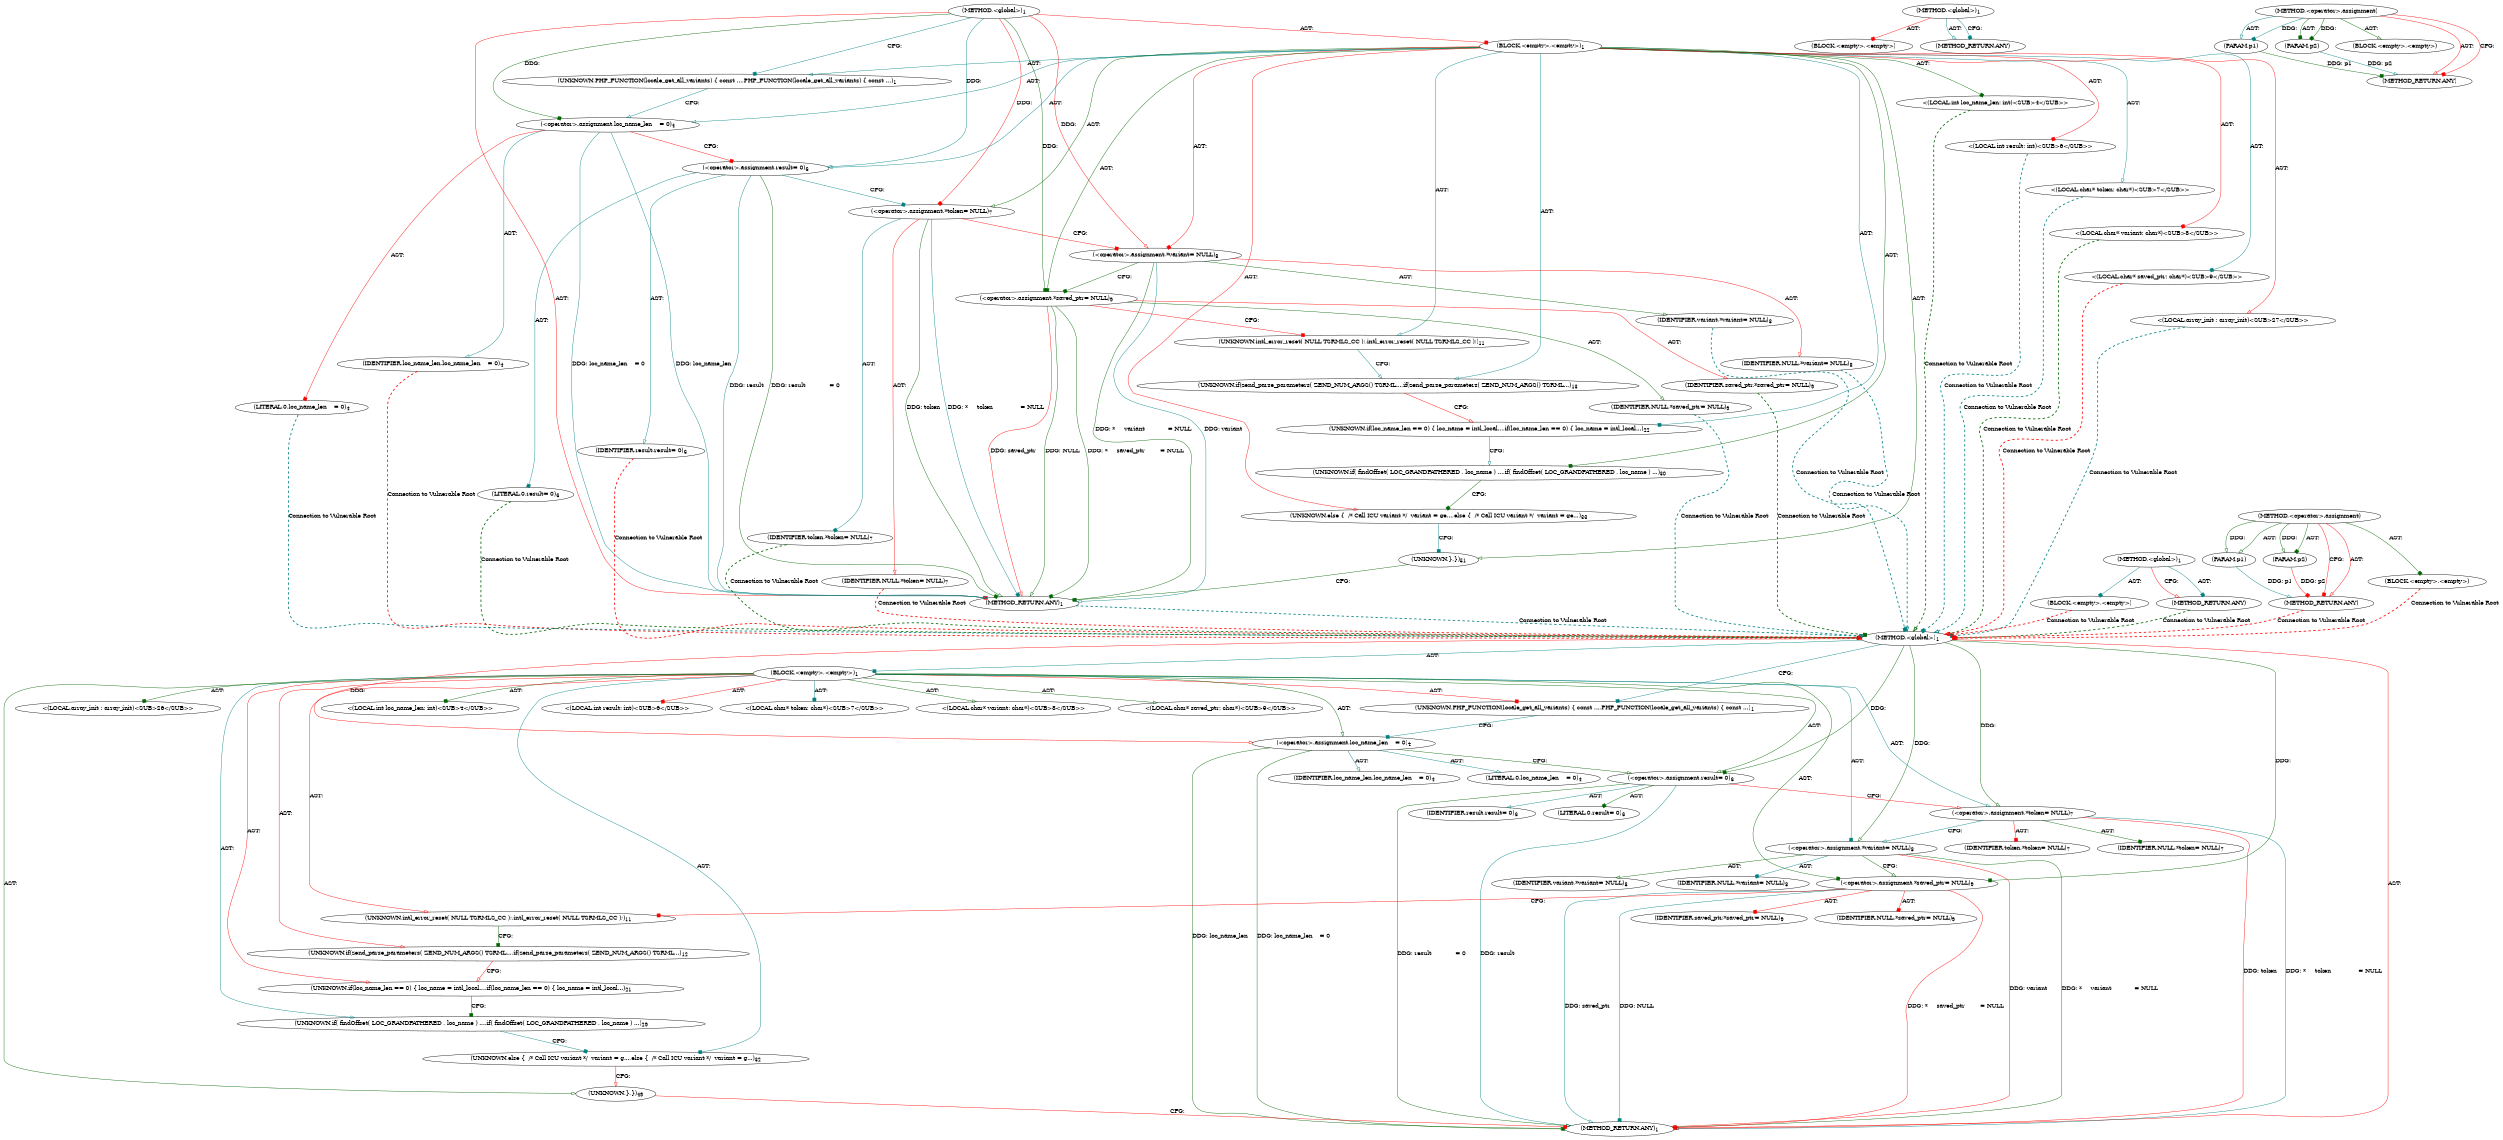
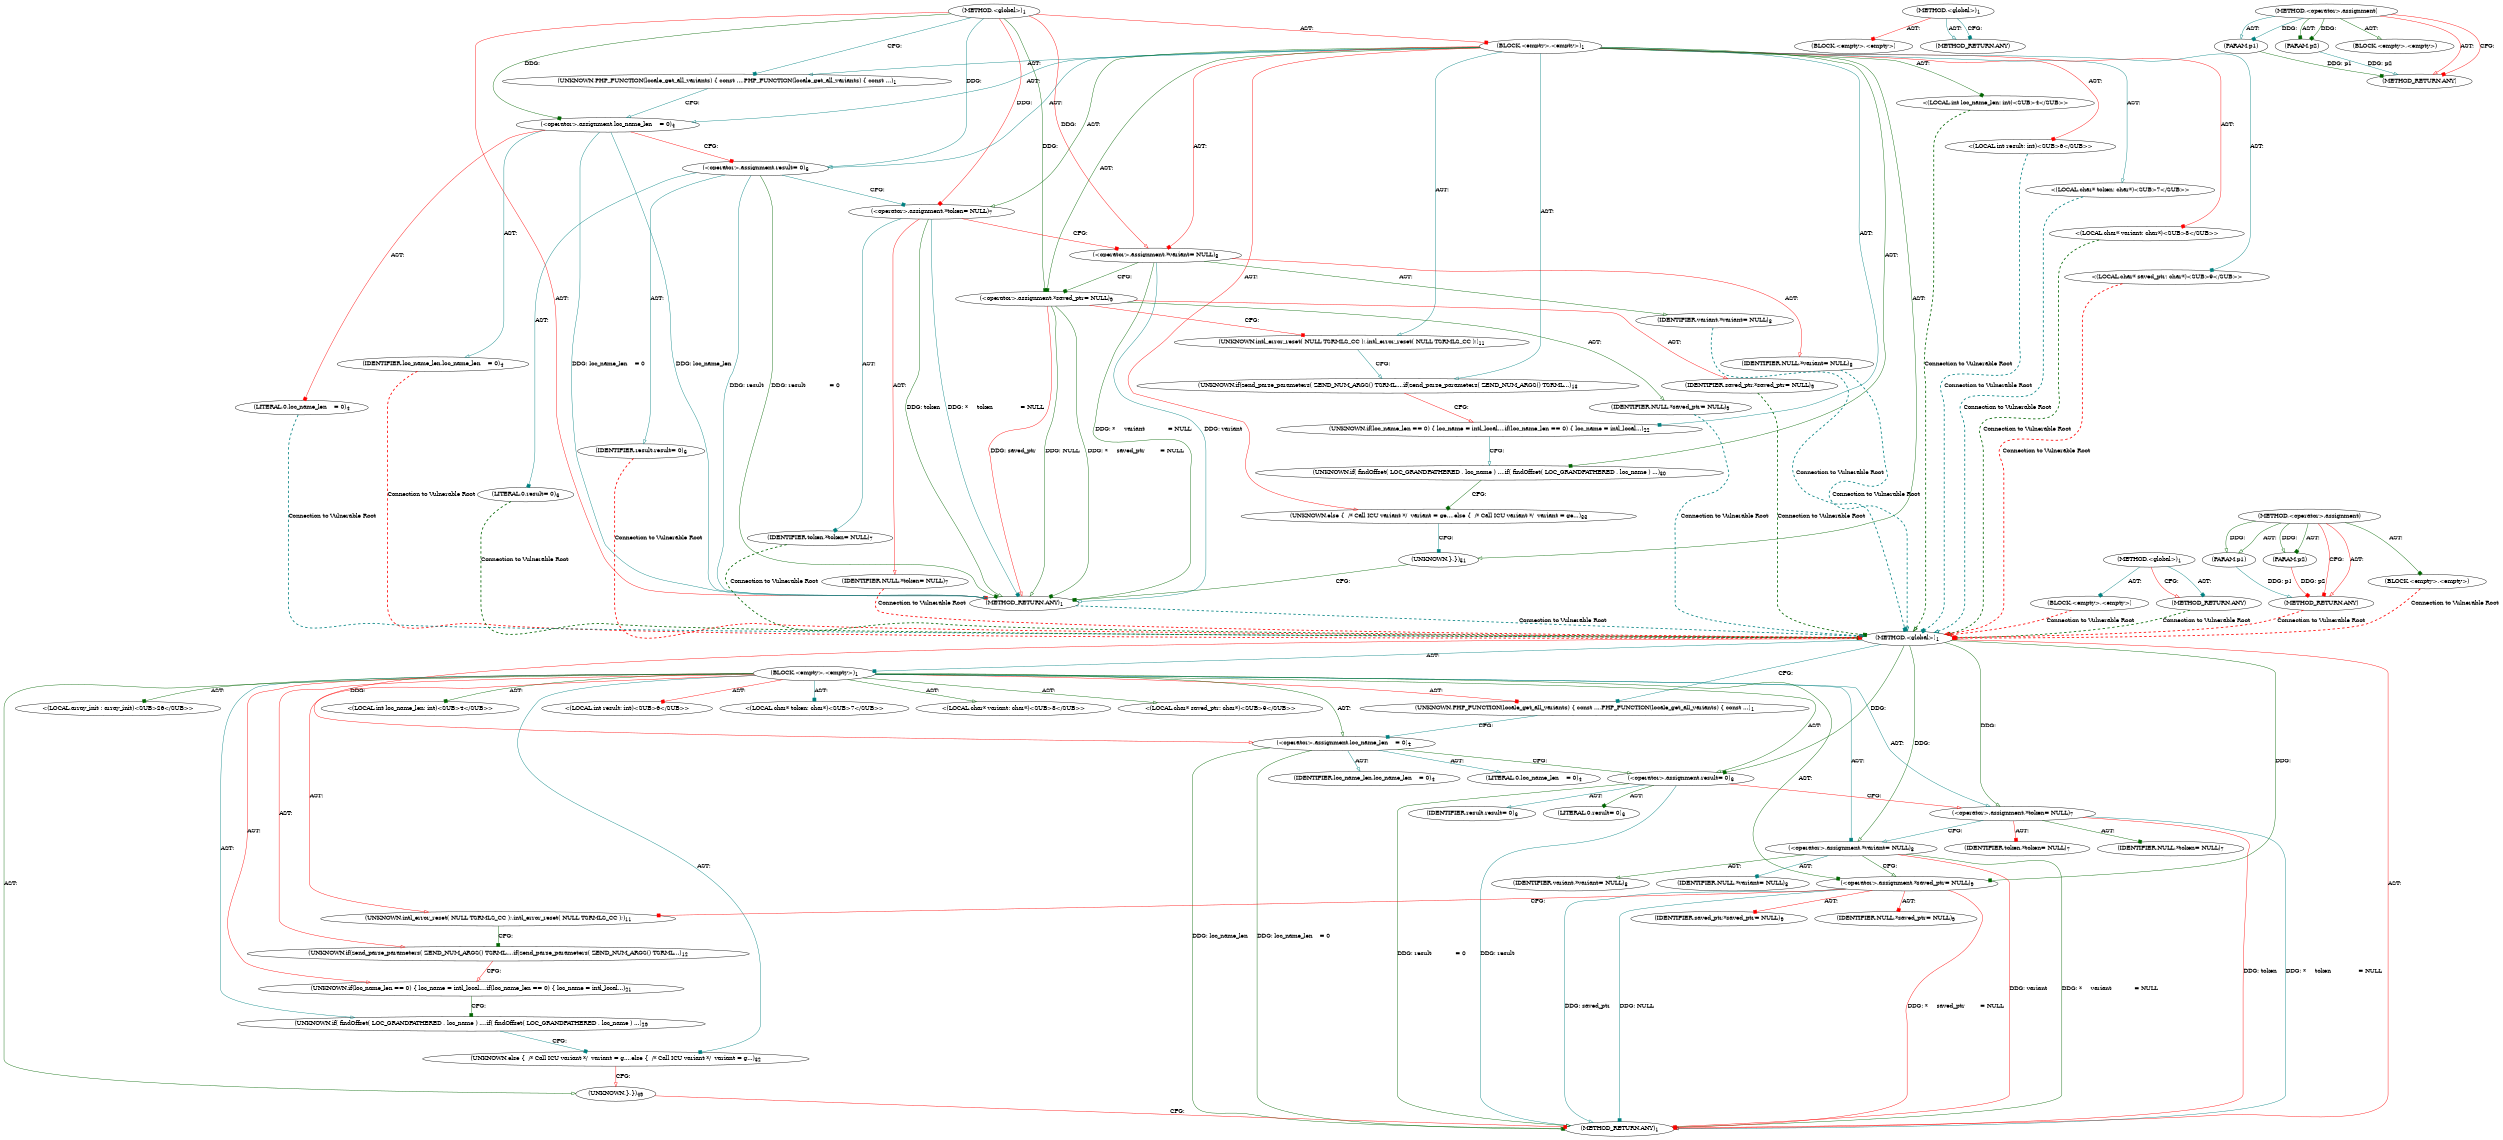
node "<(LOCAL,array_init : array_init)<SUB>27</SUB>>": removed
